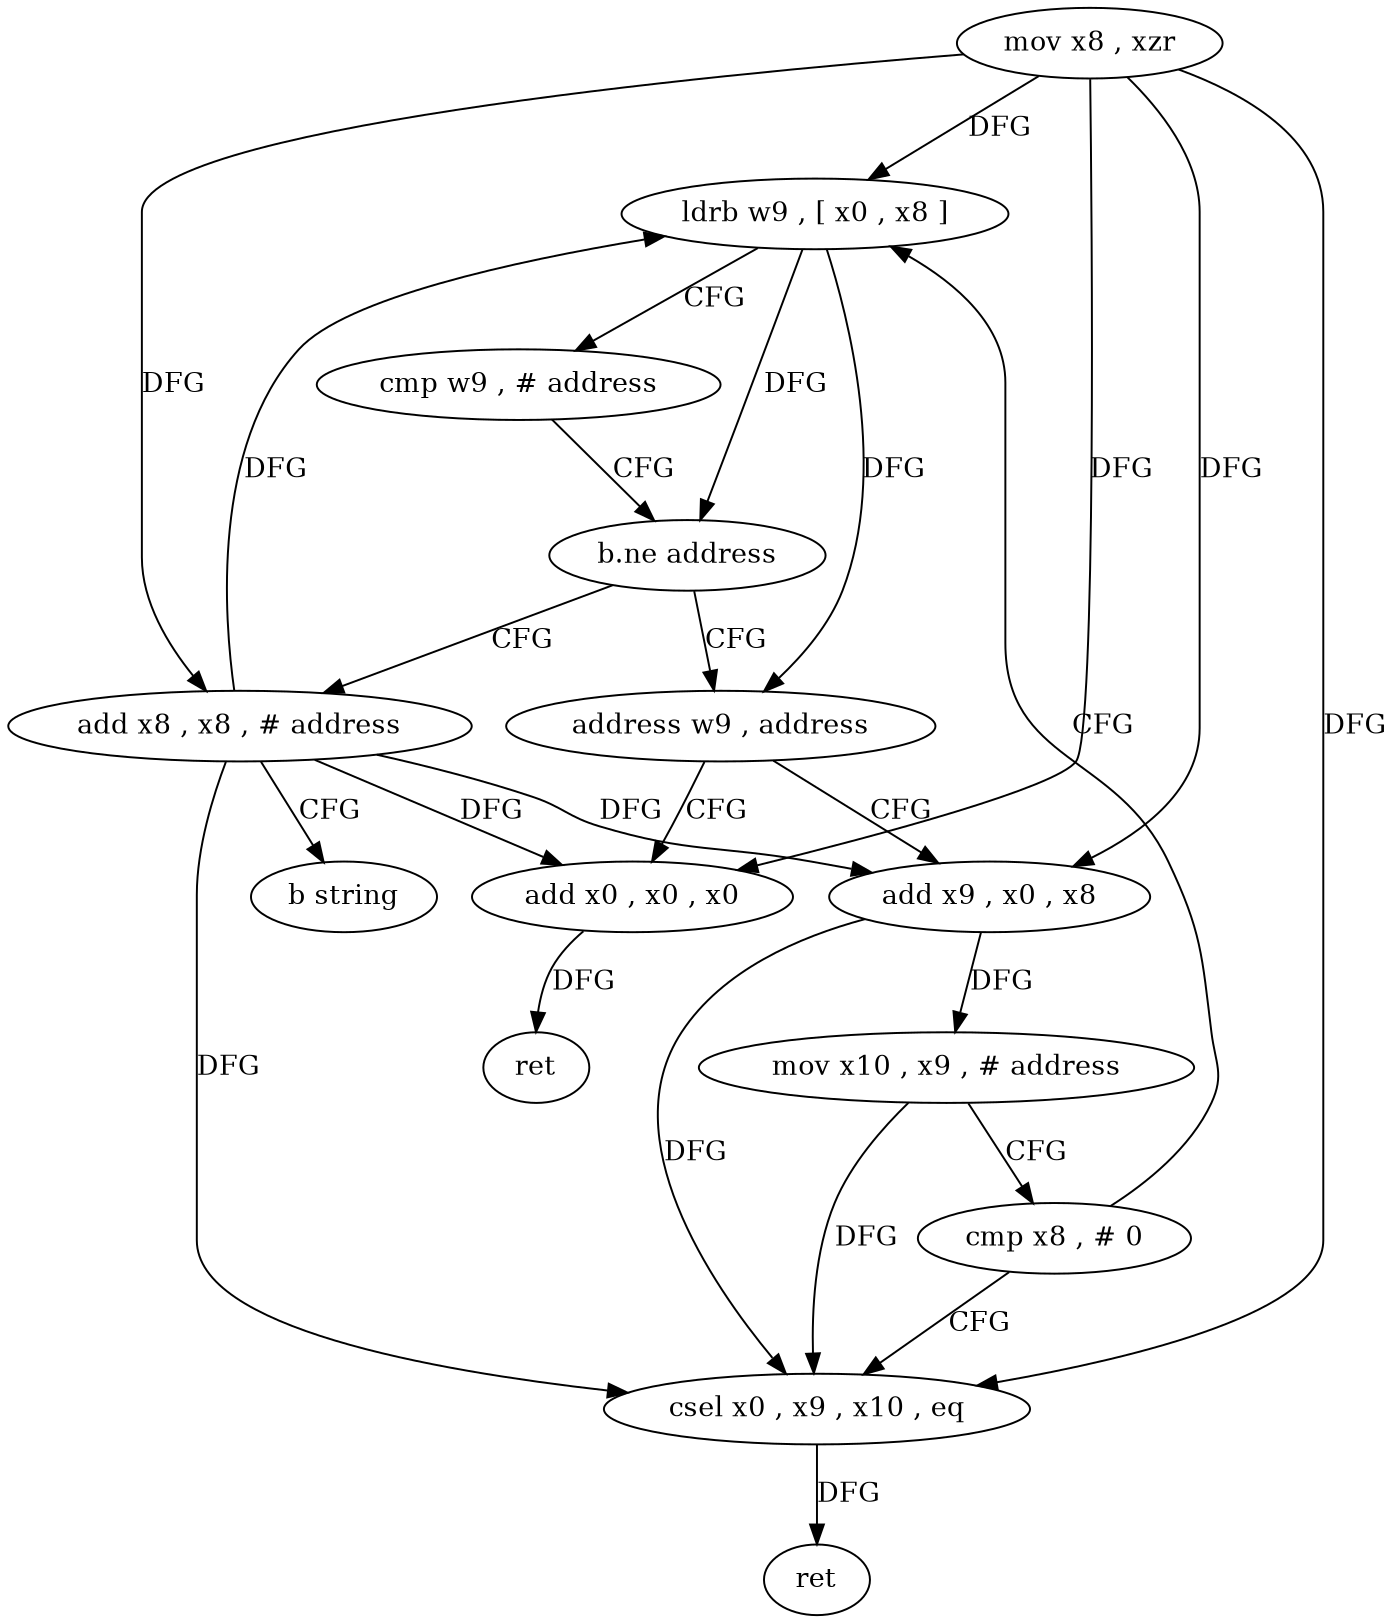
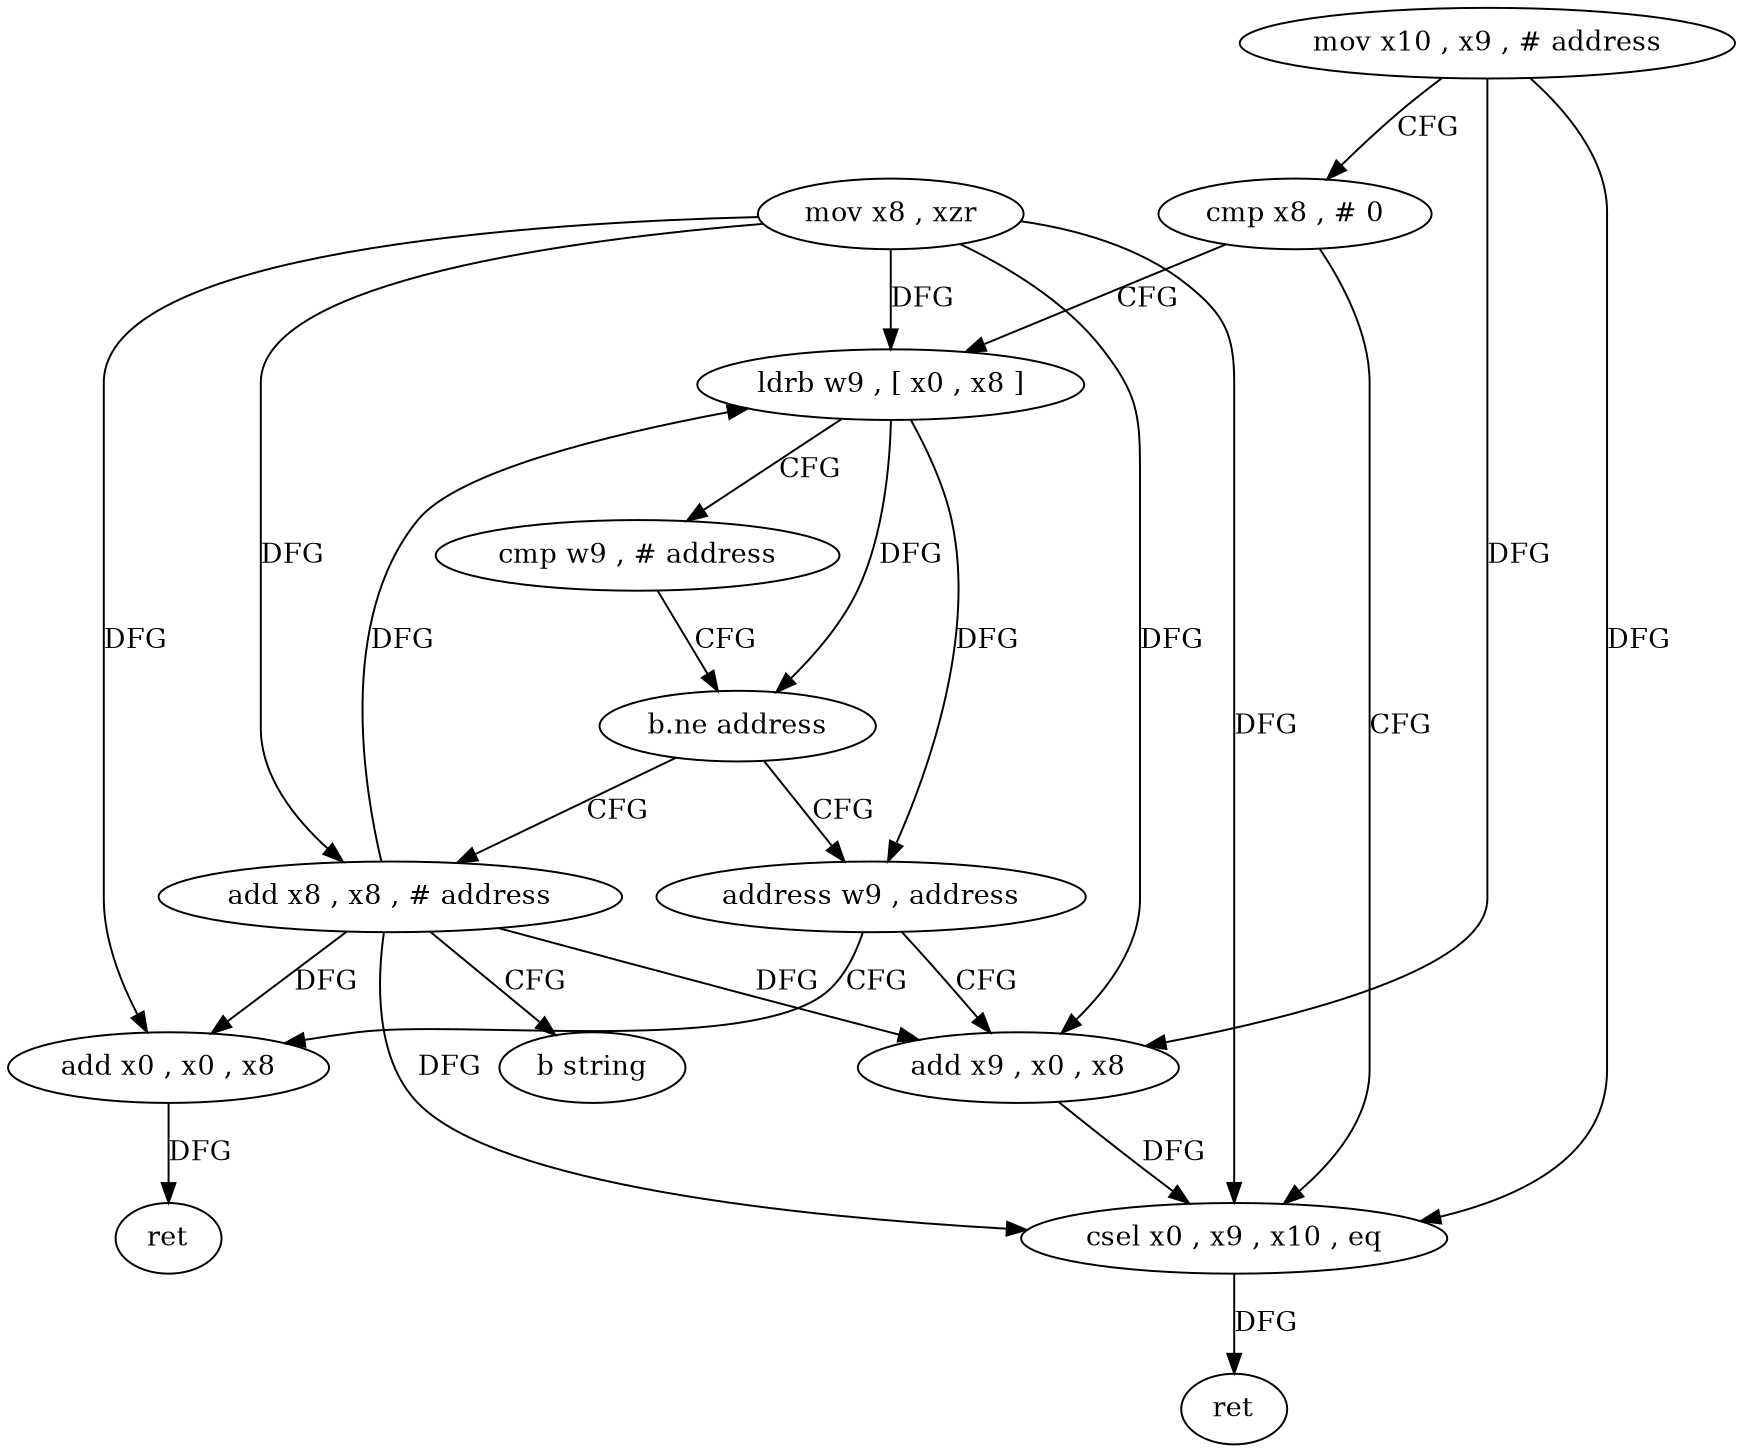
node "add x0 , x0 , x0": label "add x0 , x0 , x0" -> "add x0 , x0 , x8"
edge "add x9 , x0 , x8" -> "mov x10 , x9 , # address": reversed
